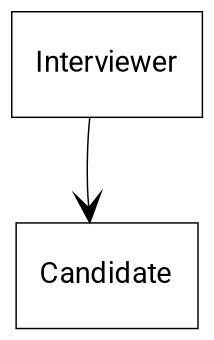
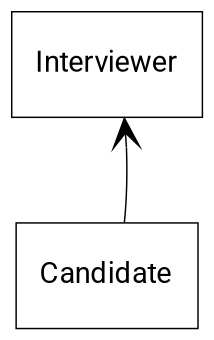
edge "Interviewer" -> "Candidate": reversed
